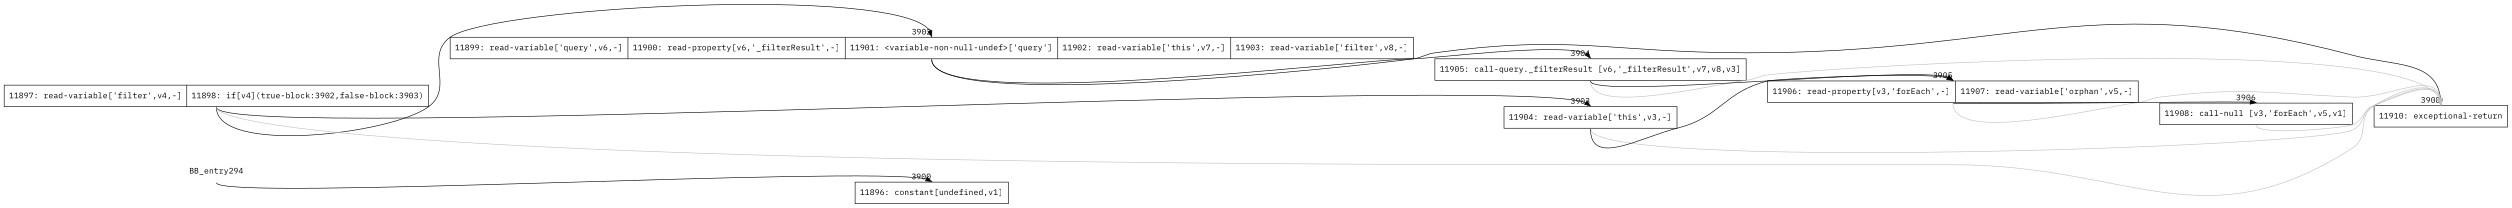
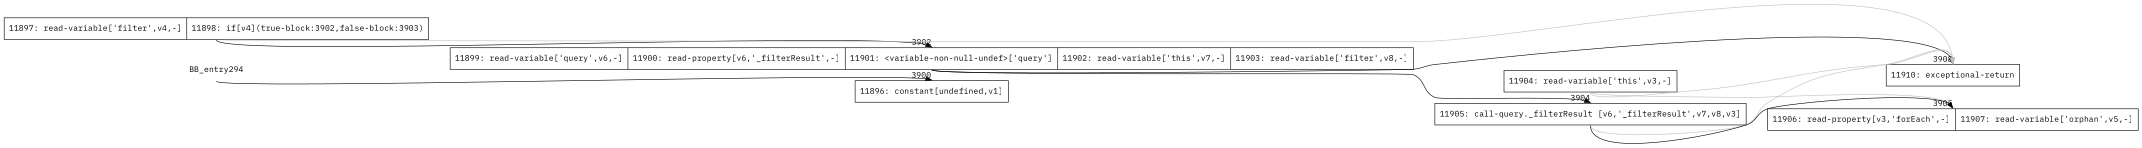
edge "11904: read-variable['this',v3,-]" -> "11906: read-property[v3,'forEach',-]": color black -> gray
edge "11906: read-property[v3,'forEach',-]" -> "11910: exceptional-return": removed
edge "11897: read-variable['filter',v4,-]" -> "11904: read-variable['this',v3,-]": removed
node "11908: call-null [v3,'forEach',v5,v1]": removed
